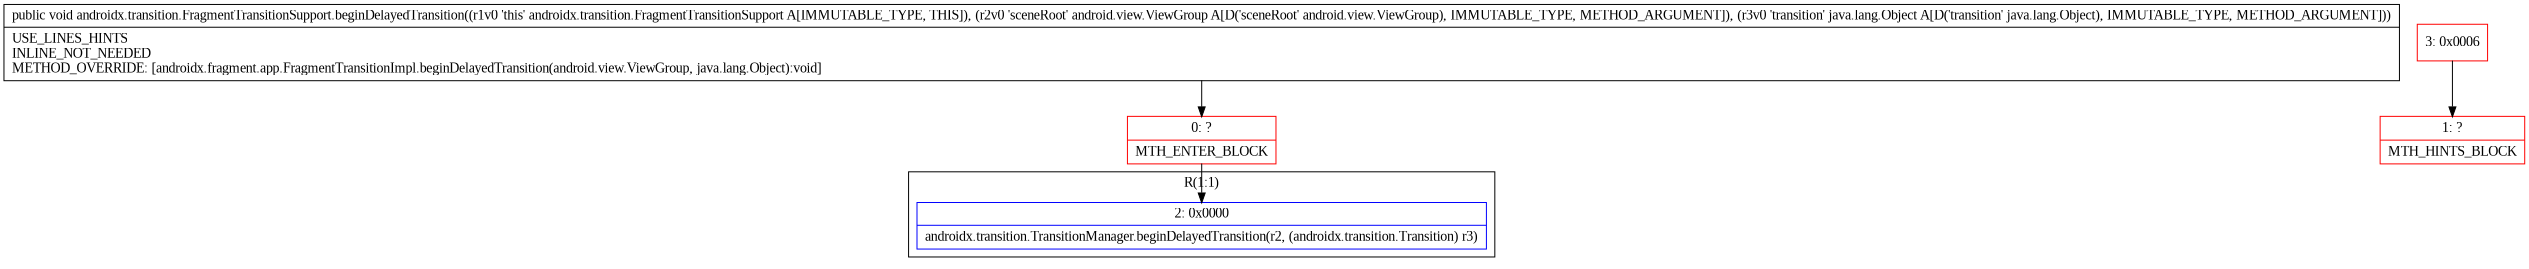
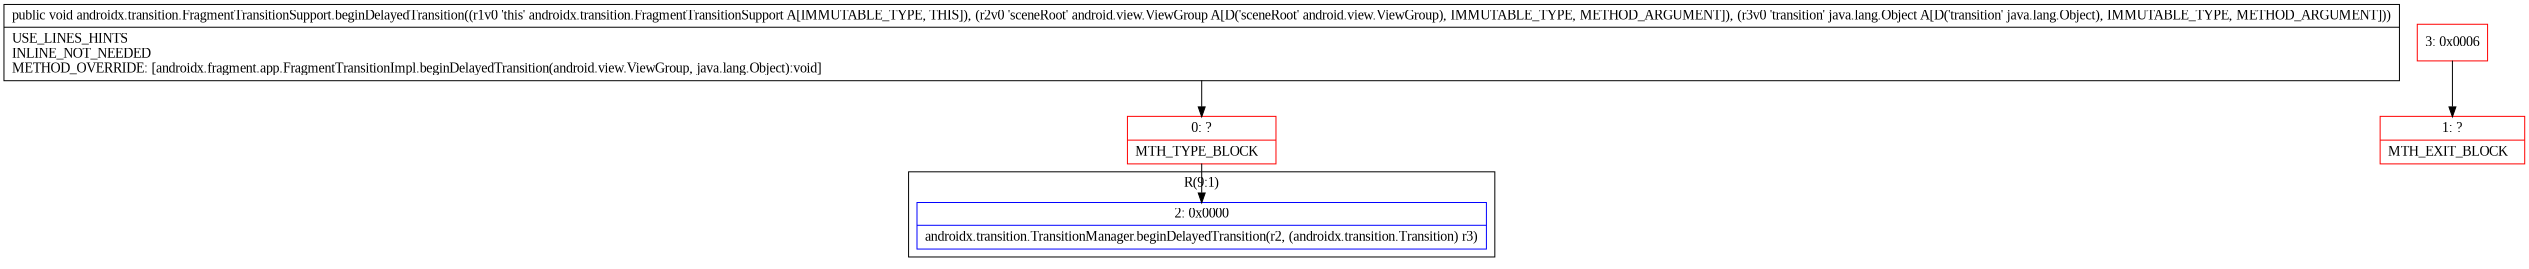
node "0: ?": text "MTH_ENTER_BLOCK" -> "MTH_TYPE_BLOCK"
node "1: ?": text "MTH_HINTS_BLOCK" -> "MTH_EXIT_BLOCK"
cluster "R(1:1)": label "R(1:1)" -> "R(9:1)"
